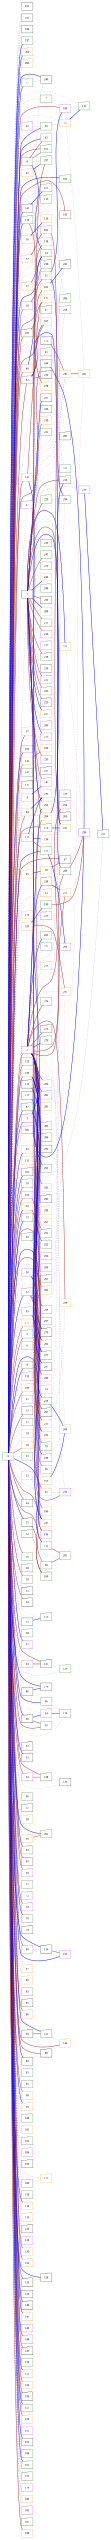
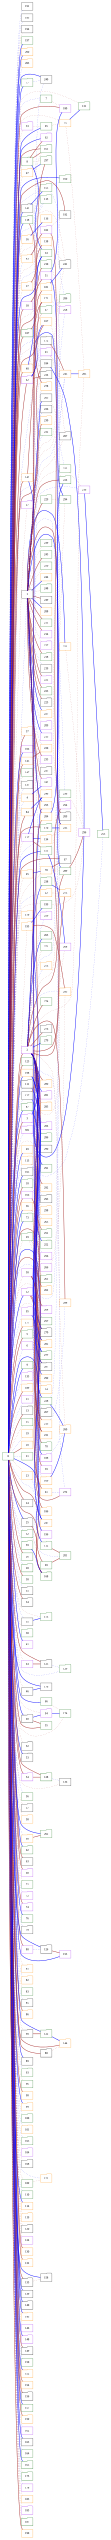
edge "296" -- "199": style bold -> dotted
edge "36" -- "267": style bold -> dotted
node "59": added
edge "0" -- "139": style dotted -> bold
edge "122" -- "144": style dotted -> bold
